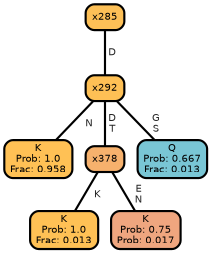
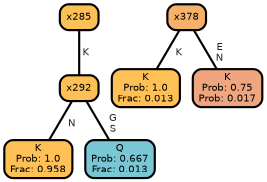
edge "x285" -- "x292": label " D" -> " K"
edge "x292" -- "x378": removed, label "D T"
